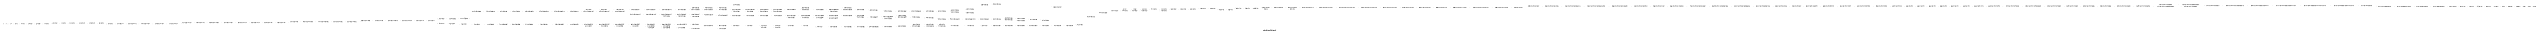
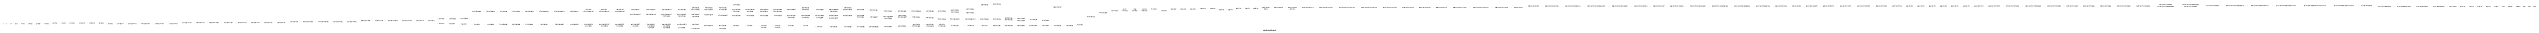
node "110, 178: 0 1 2 3 4 5 6 7": removed
